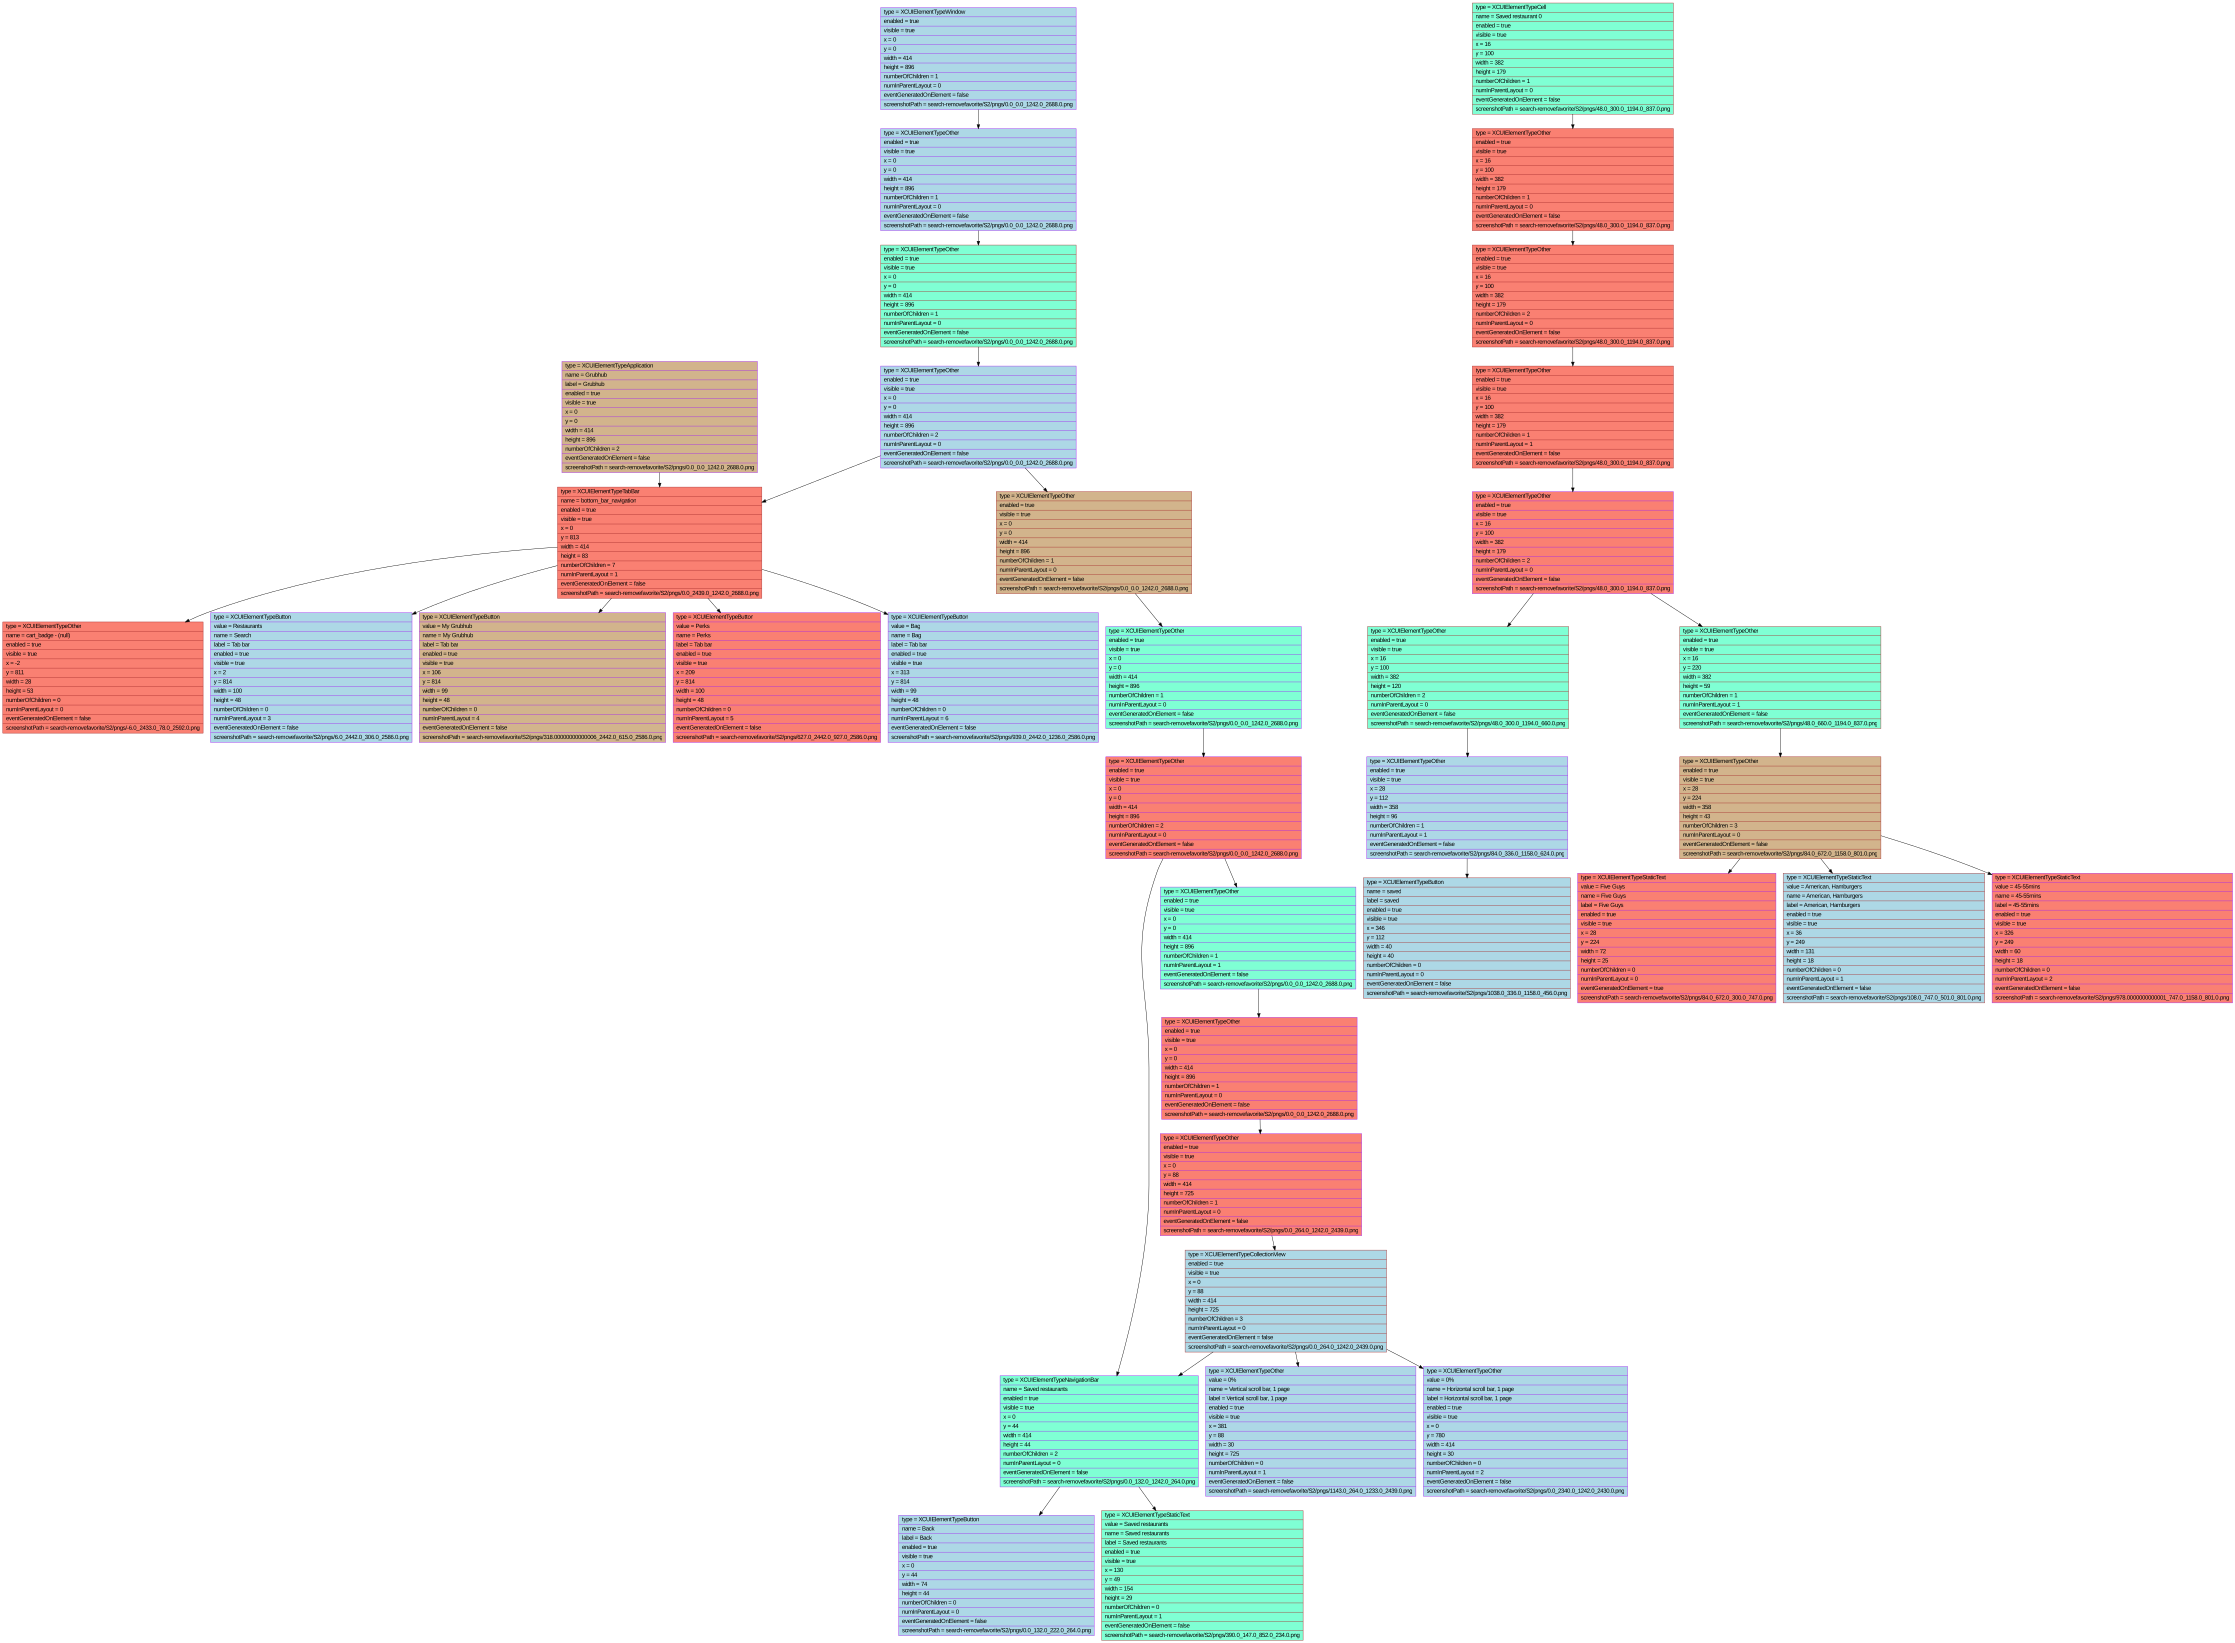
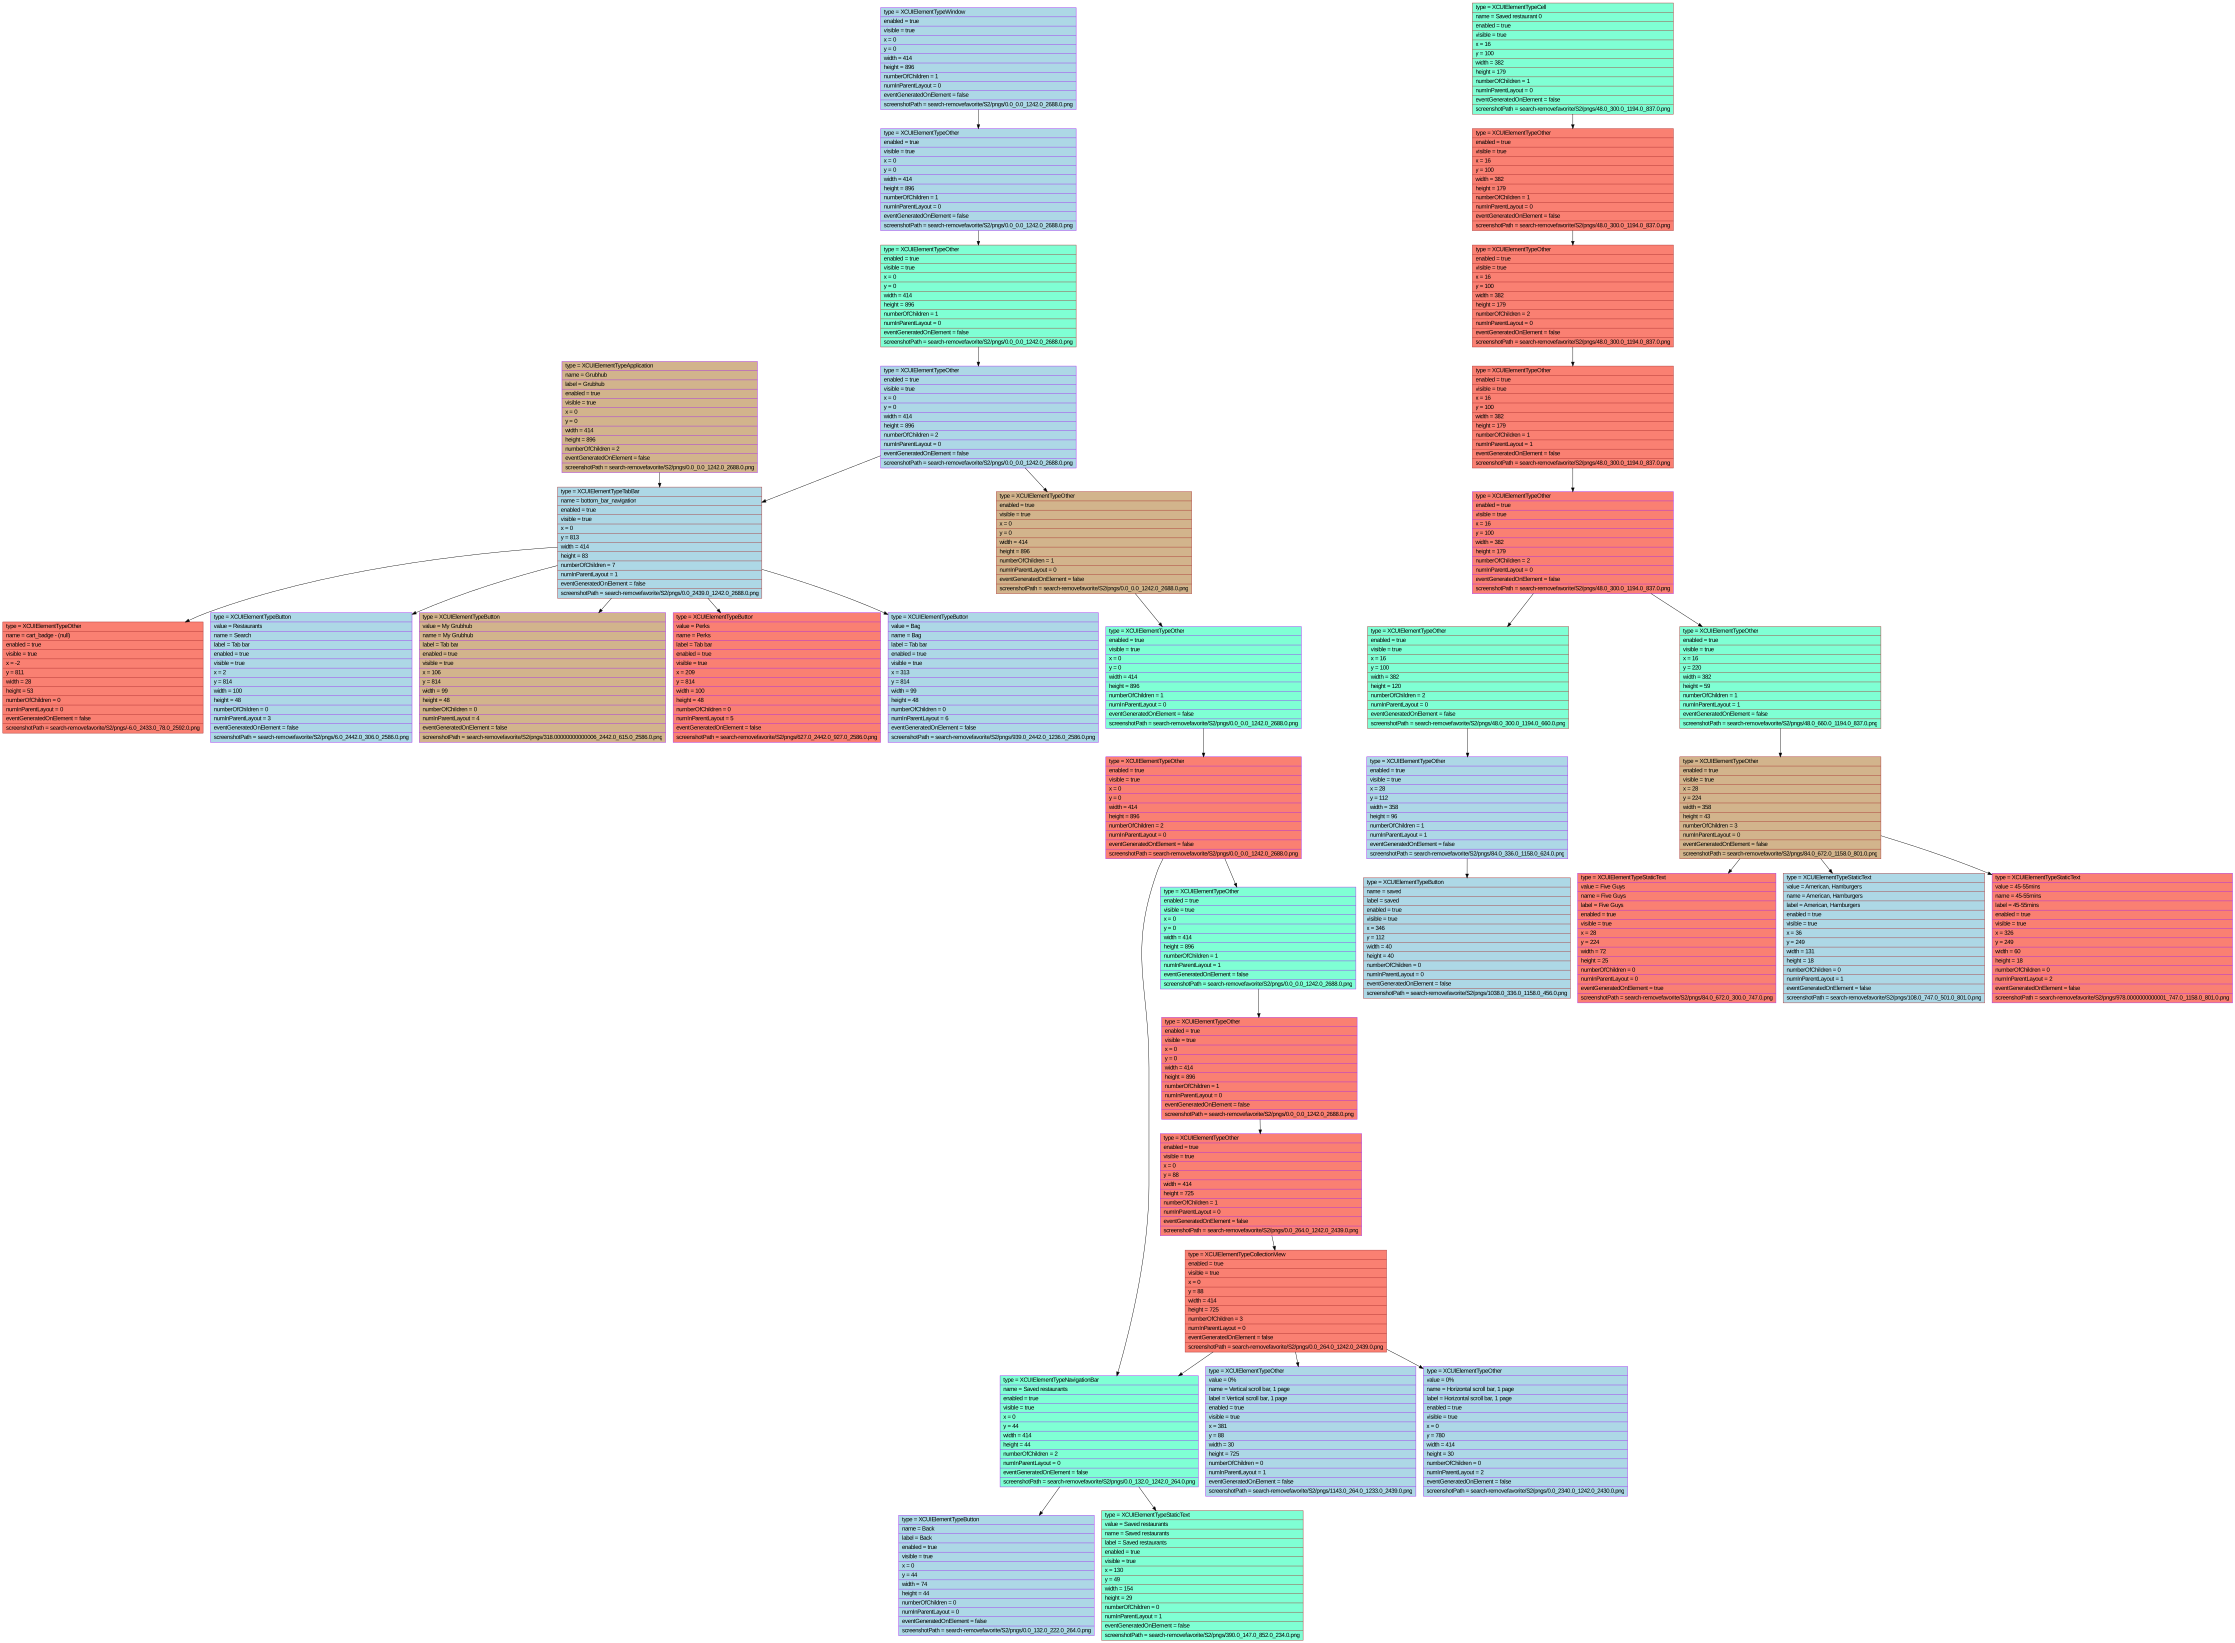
node "type = XCUIElementTypeTabBar": fillcolor salmon -> lightblue
node "type = XCUIElementTypeCollectionView": fillcolor lightblue -> salmon
